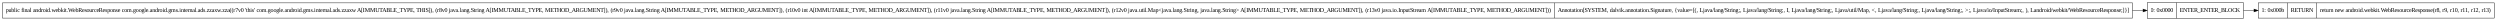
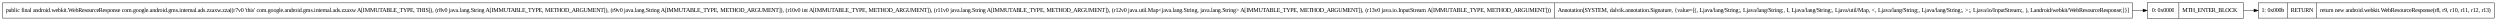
node "0: 0x0000": text "ENTER_ENTER_BLOCK" -> "MTH_ENTER_BLOCK"
